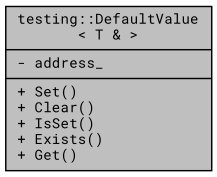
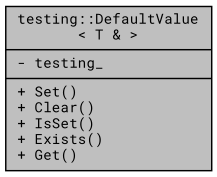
node "testing::DefaultValue": text "- address_" -> "- testing_"
